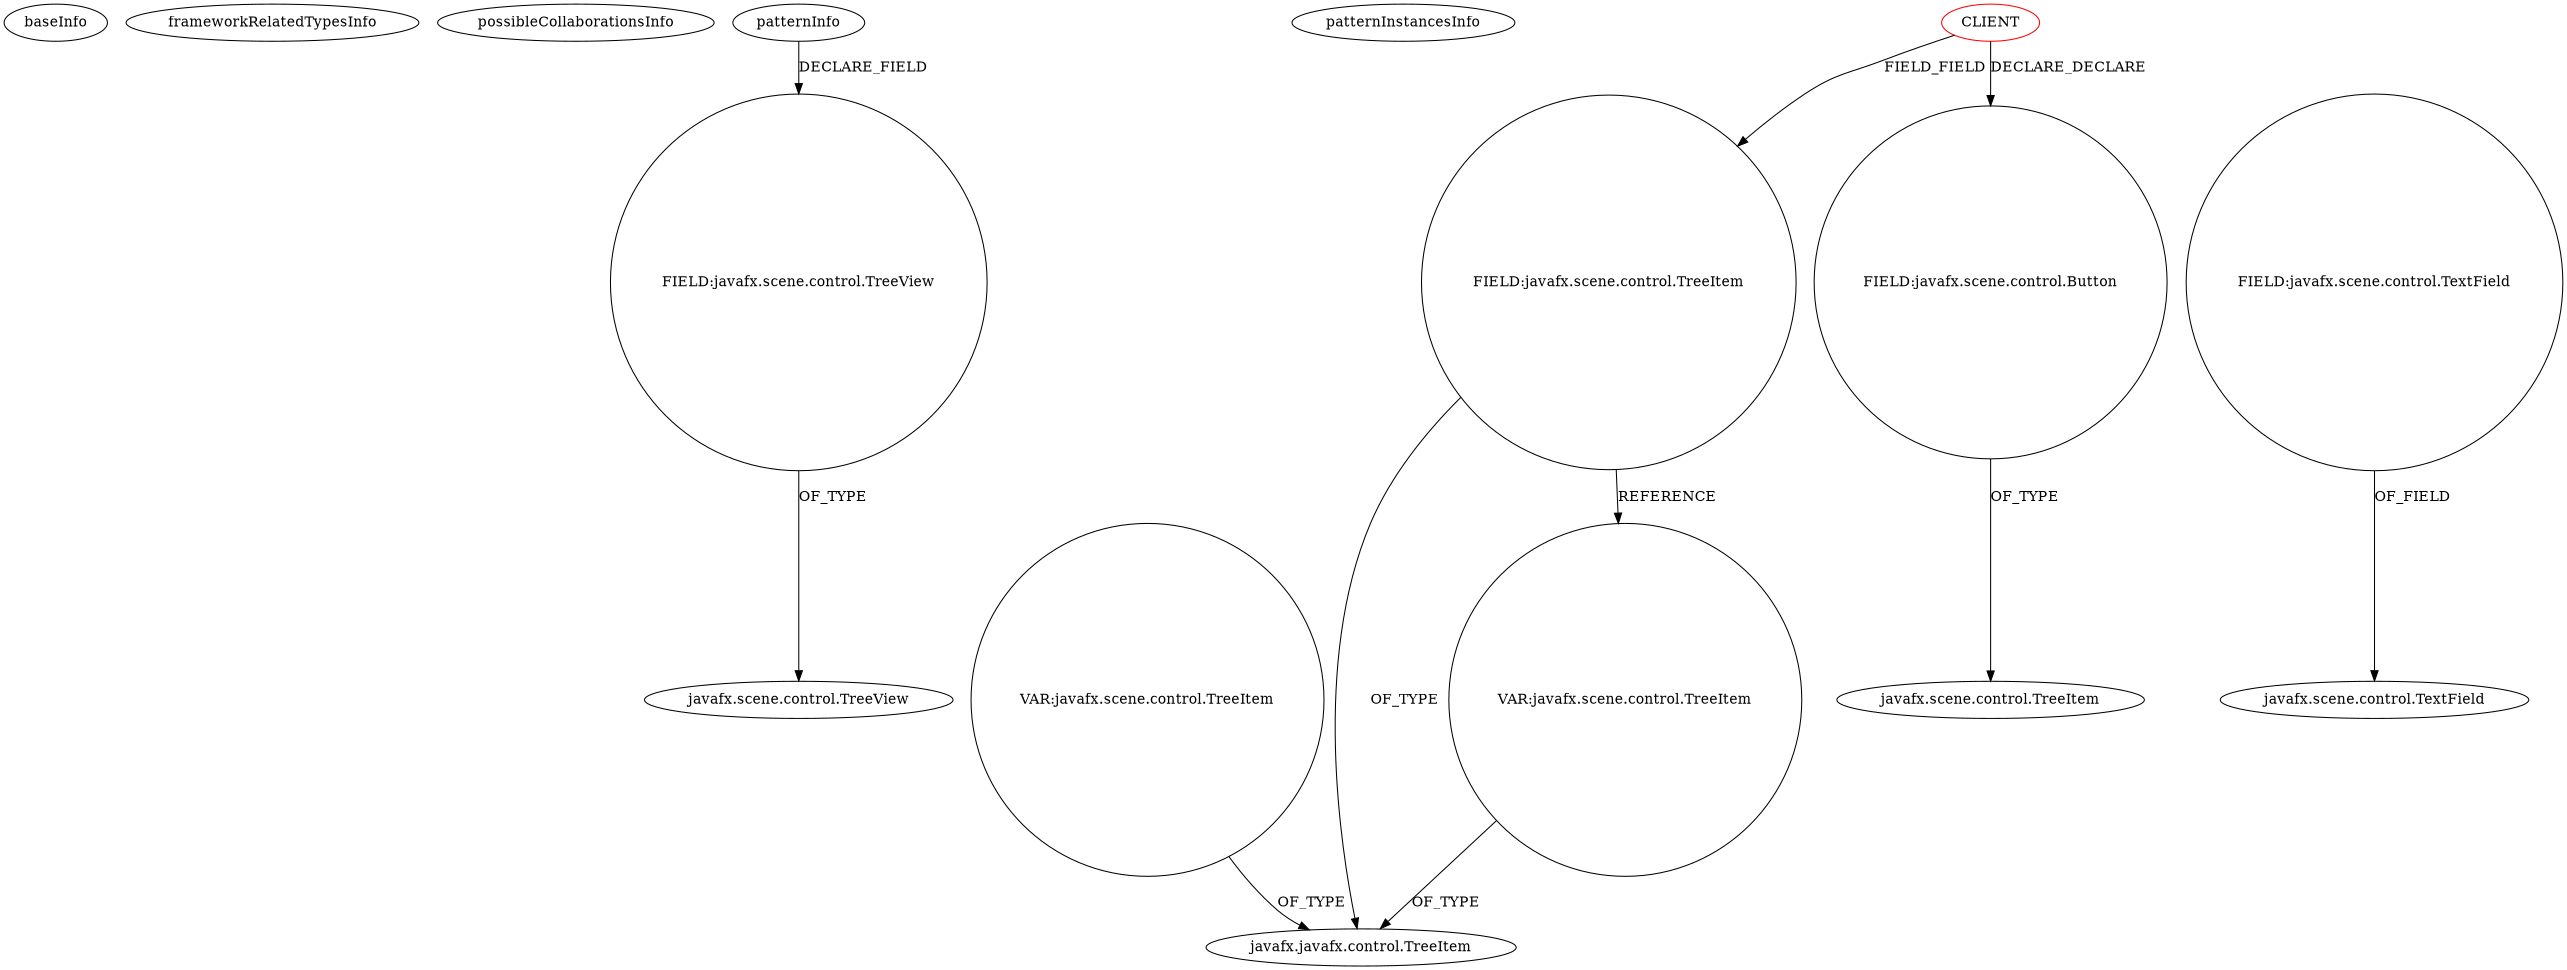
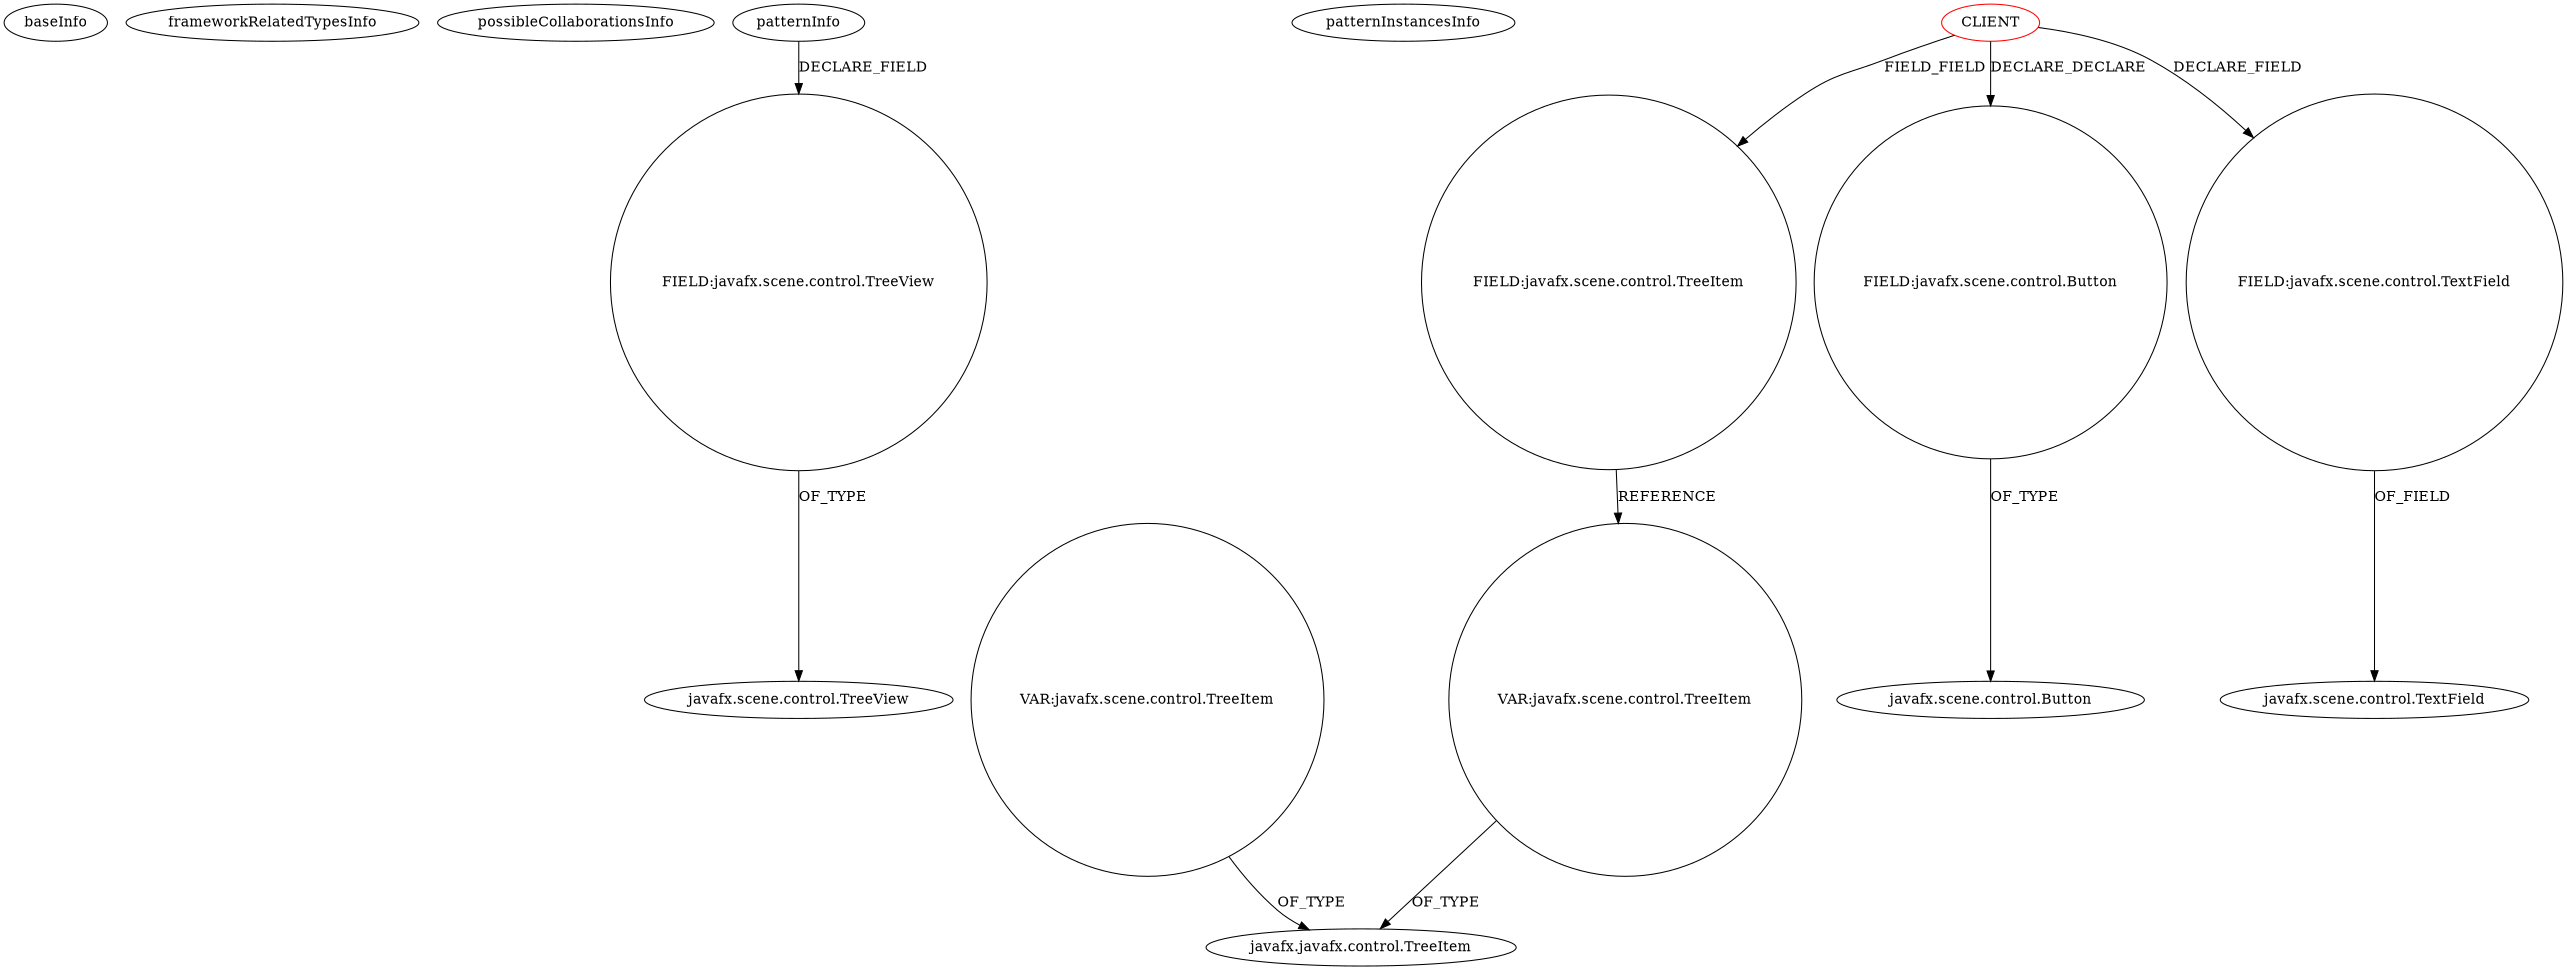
edge "CLIENT" -> "FIELD:javafx.scene.control.TextField": added, label "DECLARE_FIELD"
edge "FIELD:javafx.scene.control.TreeItem" -> "javafx.javafx.control.TreeItem": removed, label "OF_TYPE"
node "javafx.scene.control.TreeItem": label "javafx.scene.control.TreeItem" -> "javafx.scene.control.Button"
